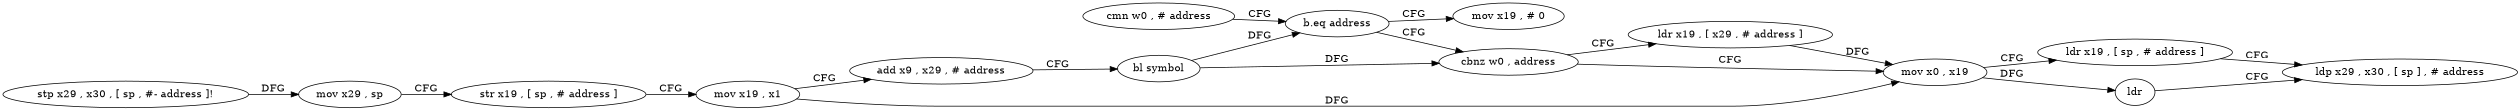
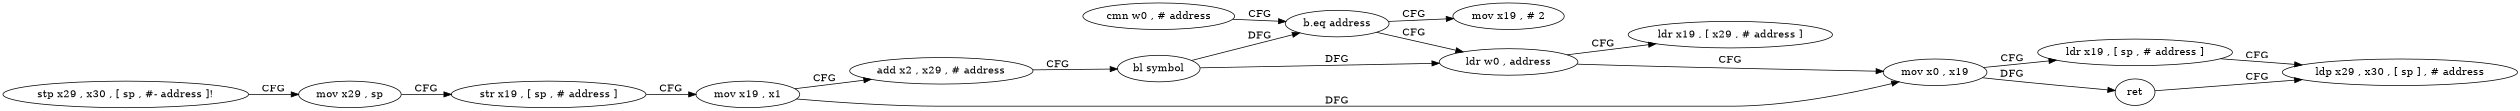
node "mov x19 , # 0": label "mov x19 , # 0" -> "mov x19 , # 2"
edge "ldr x19 , [ x29 , # address ]" -> "mov x0 , x19": removed, label "DFG"
node "cbnz w0 , address": label "cbnz w0 , address" -> "ldr w0 , address"
node "add x9 , x29 , # address": label "add x9 , x29 , # address" -> "add x2 , x29 , # address"
edge "stp x29 , x30 , [ sp , #- address ]!" -> "mov x29 , sp": label "DFG" -> "CFG"
node "ldr": label "ldr" -> "ret"
